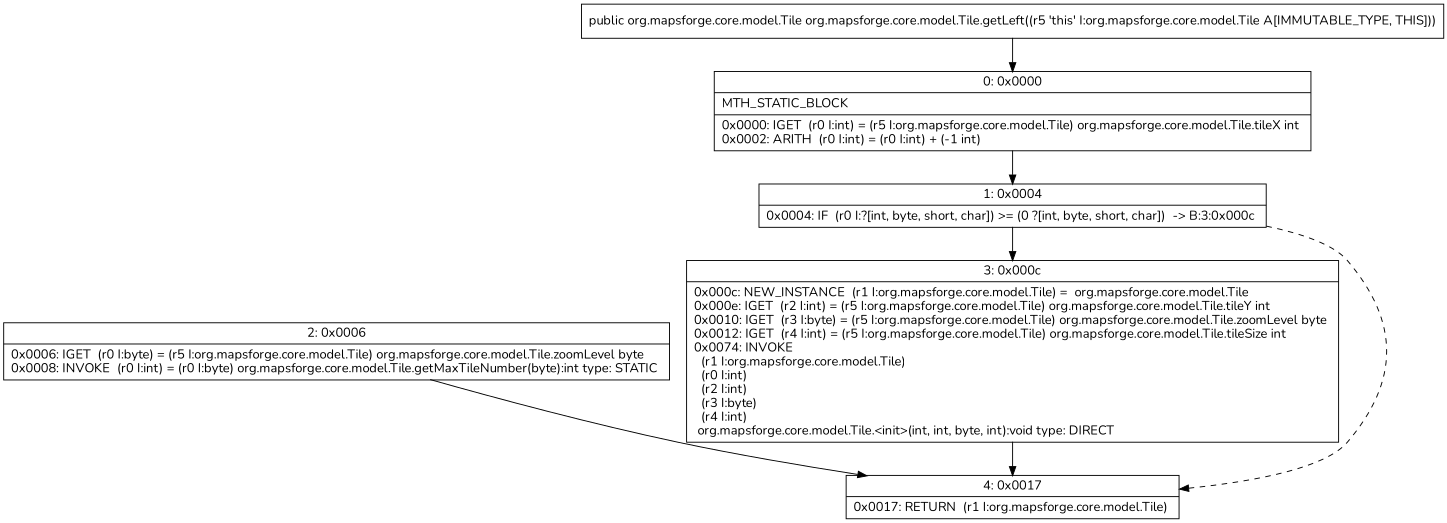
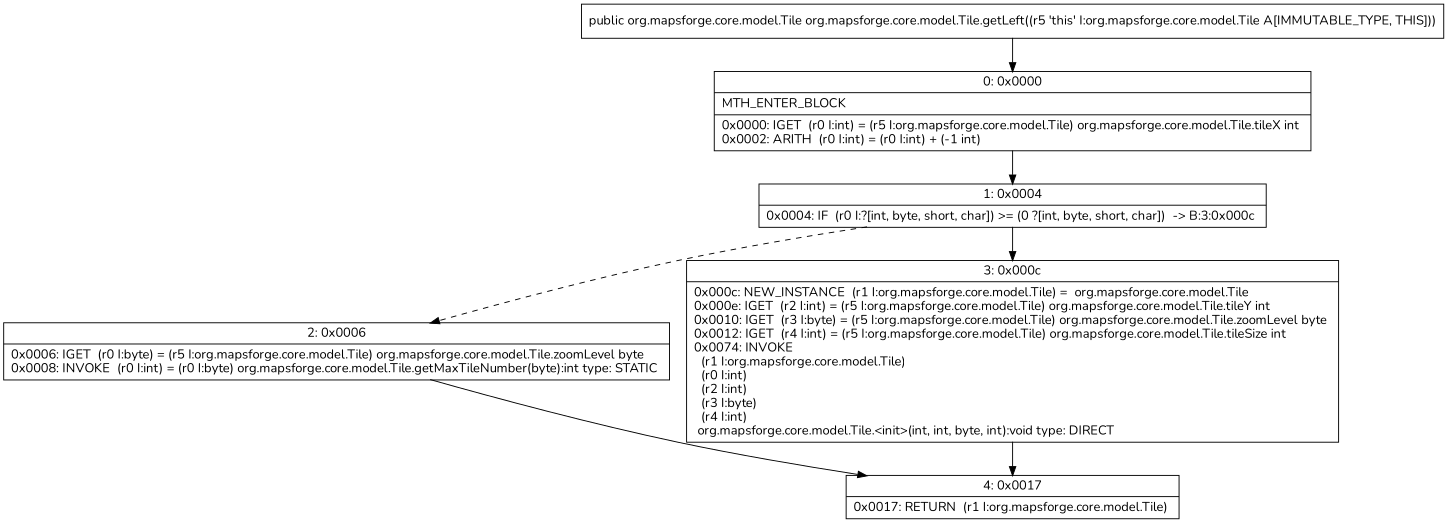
node "0: 0x0000": text "MTH_STATIC_BLOCK" -> "MTH_ENTER_BLOCK"
edge "1: 0x0004" -> "4: 0x0017": now "1: 0x0004" -> "2: 0x0006"
